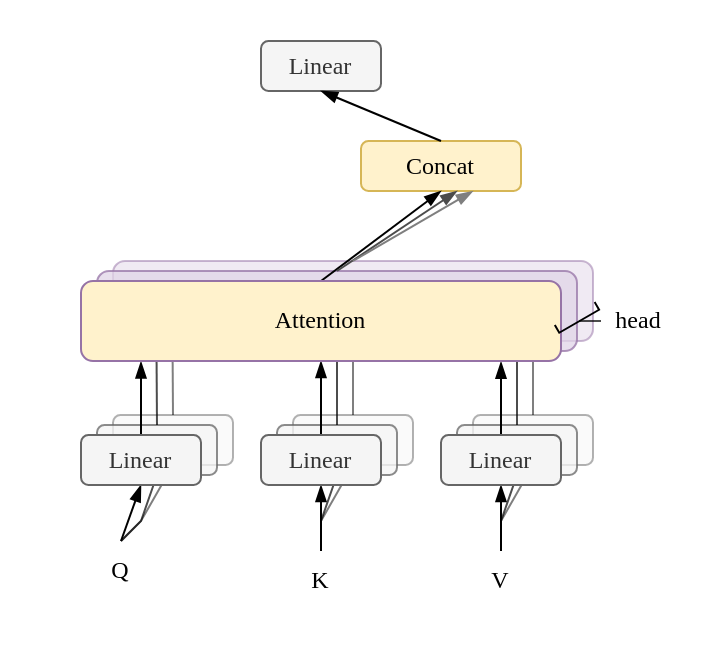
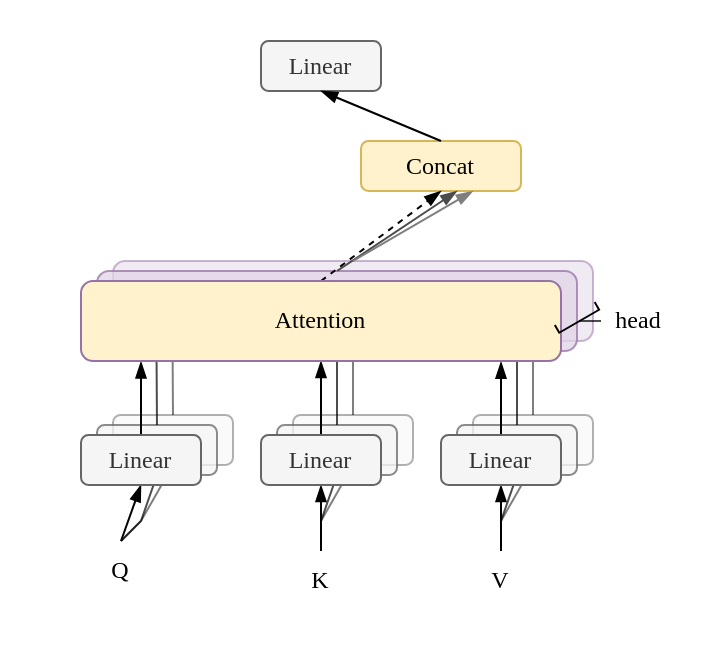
edge "Attention" -> "Concat": style solid -> dashed
